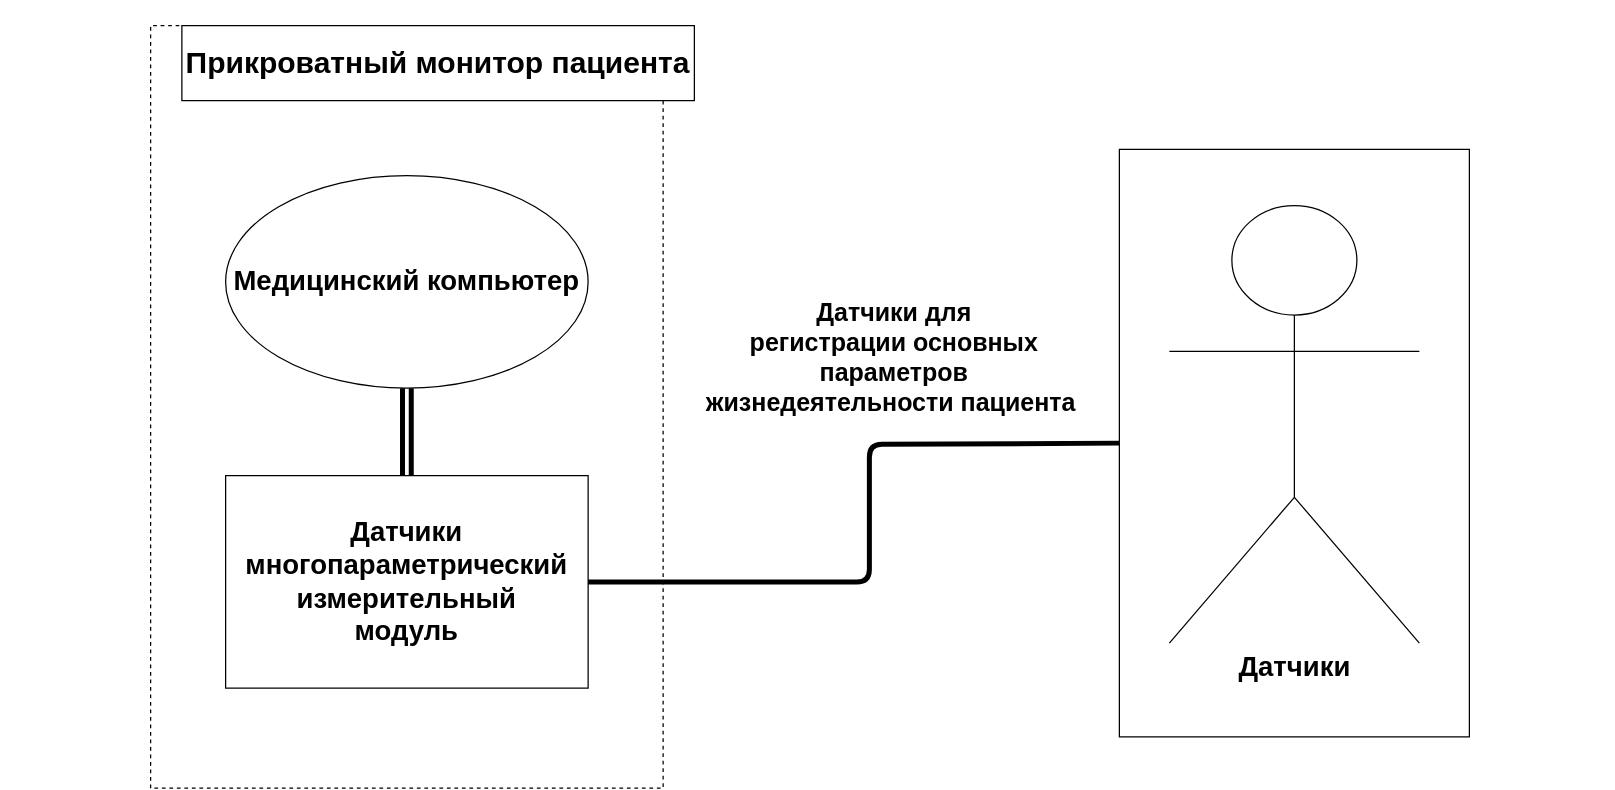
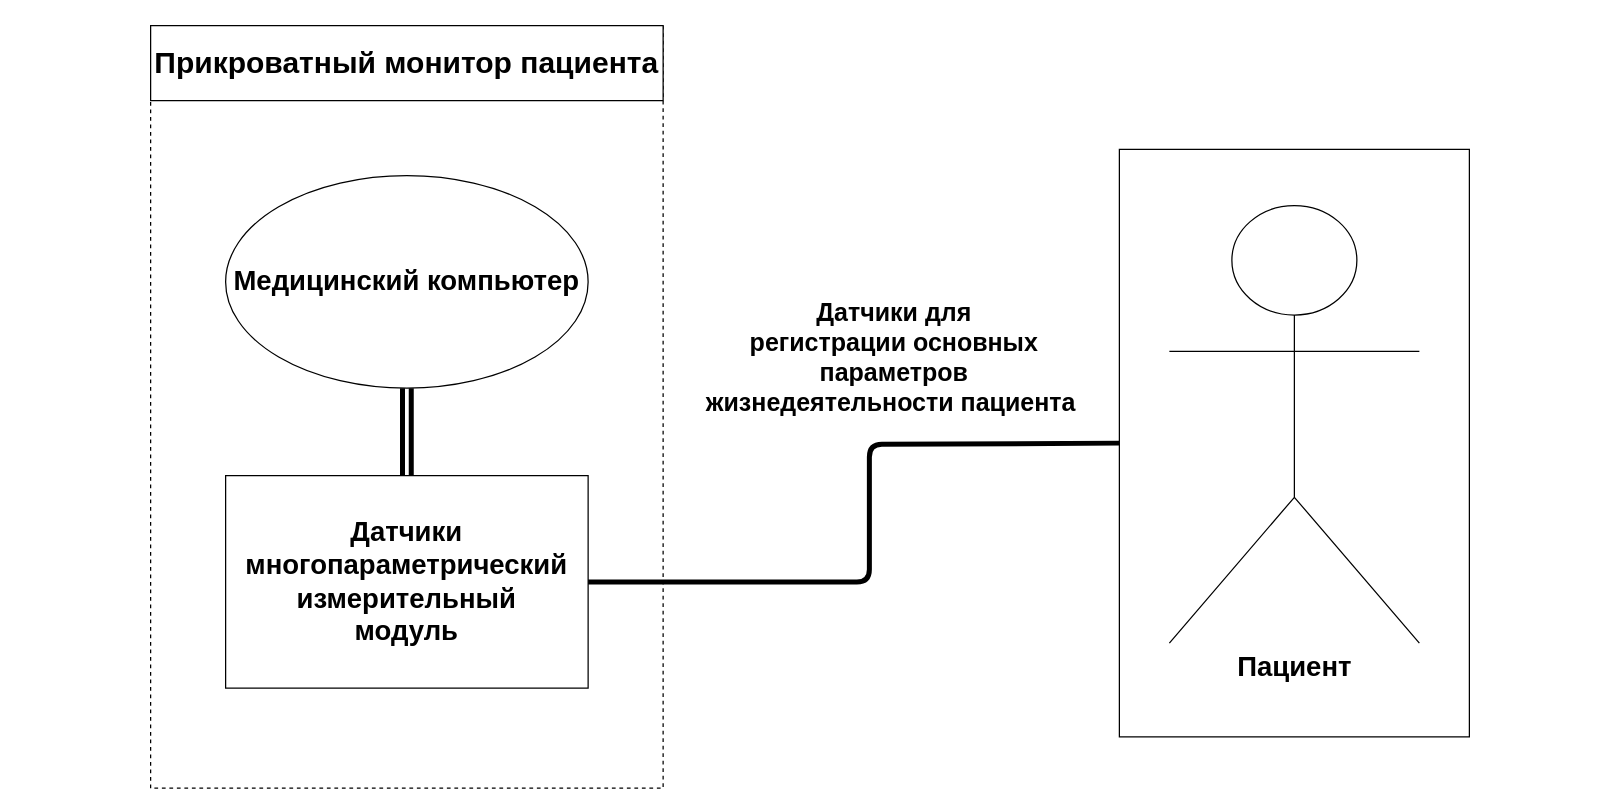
node "Прикроватный монитор пациента": moved (438, 63) -> (407, 63)
node "Датчики": label "Датчики" -> "Пациент"
